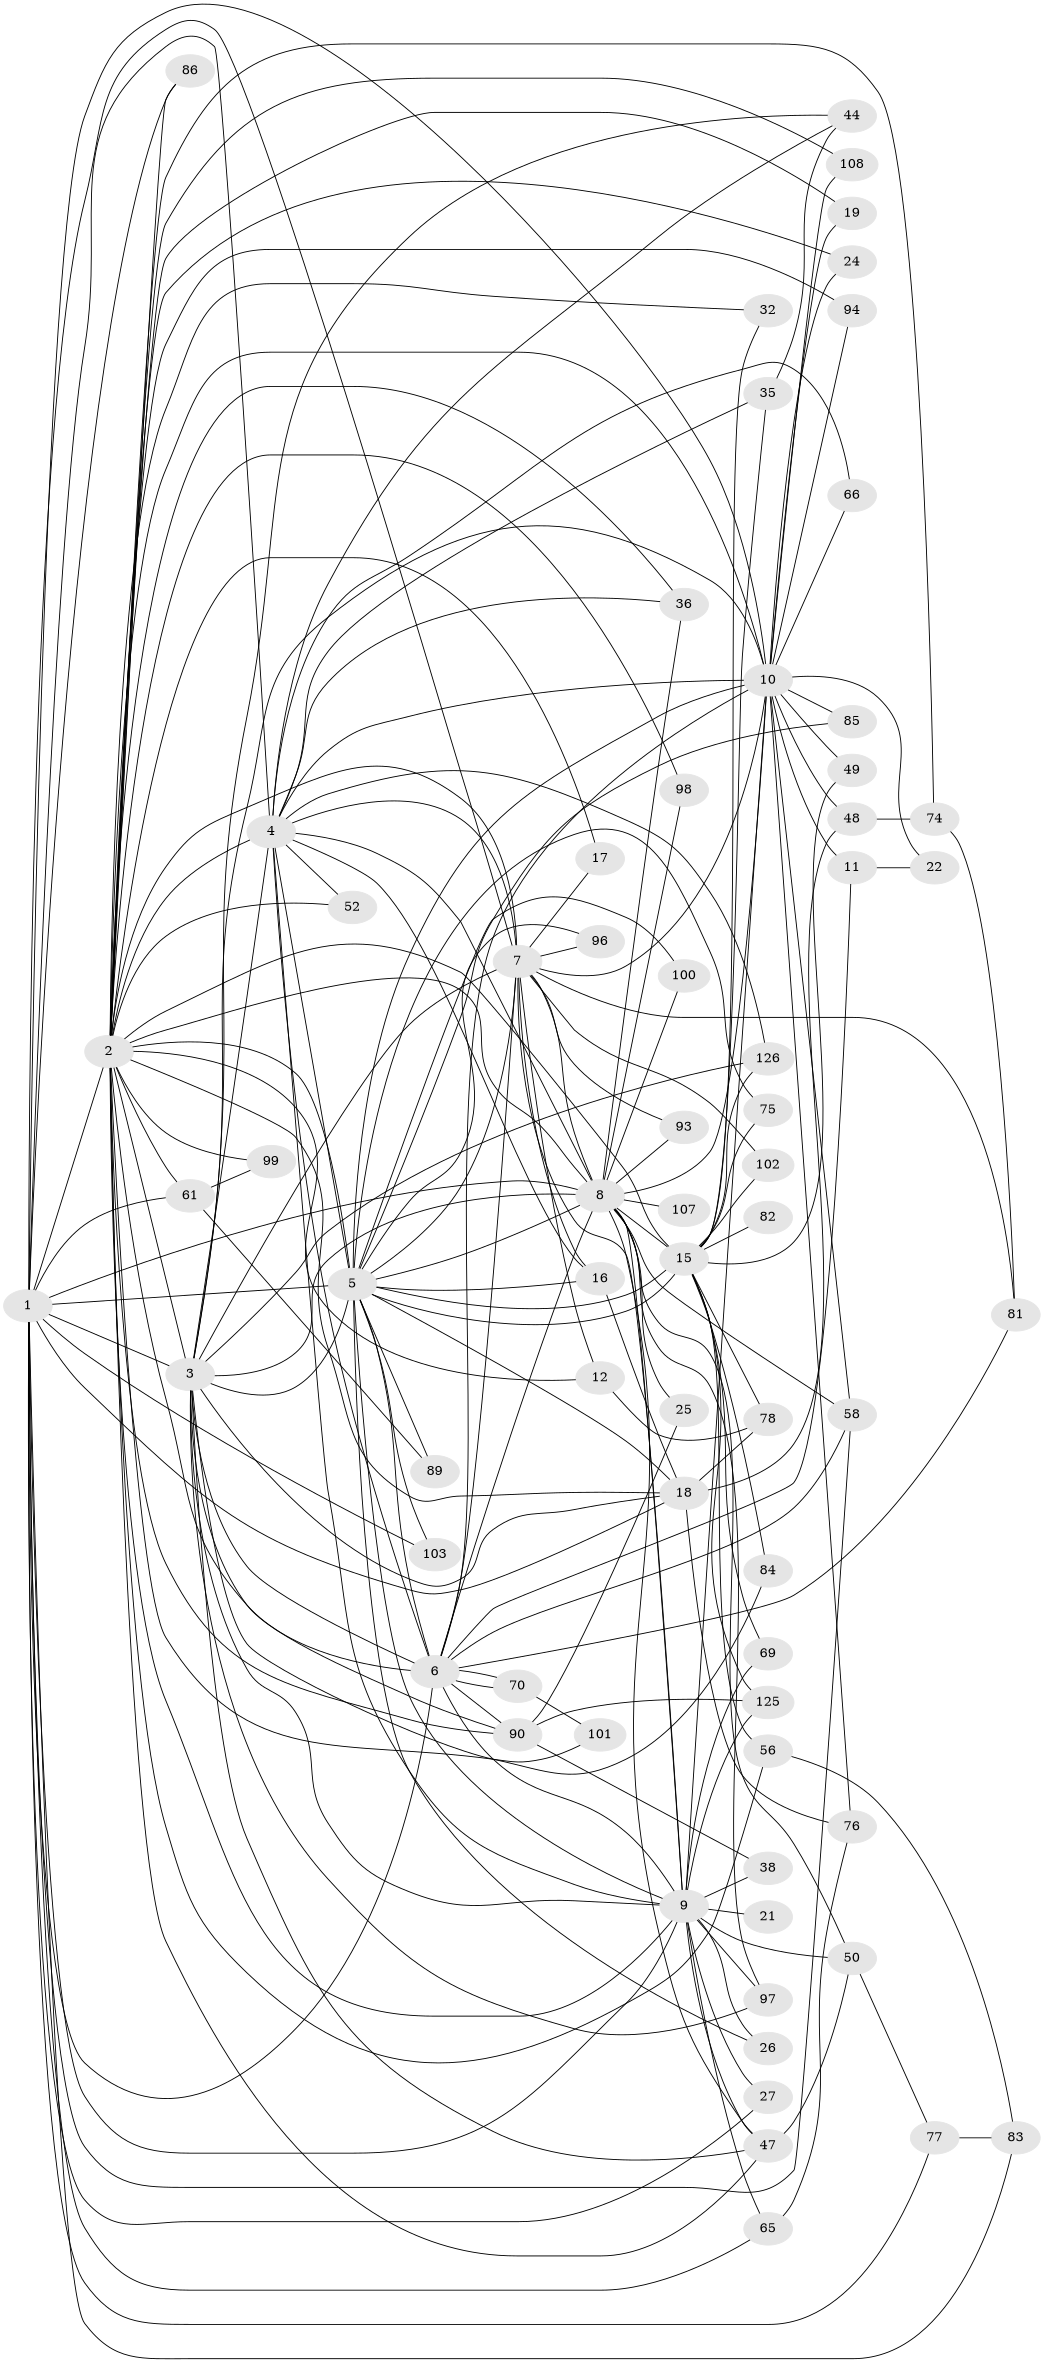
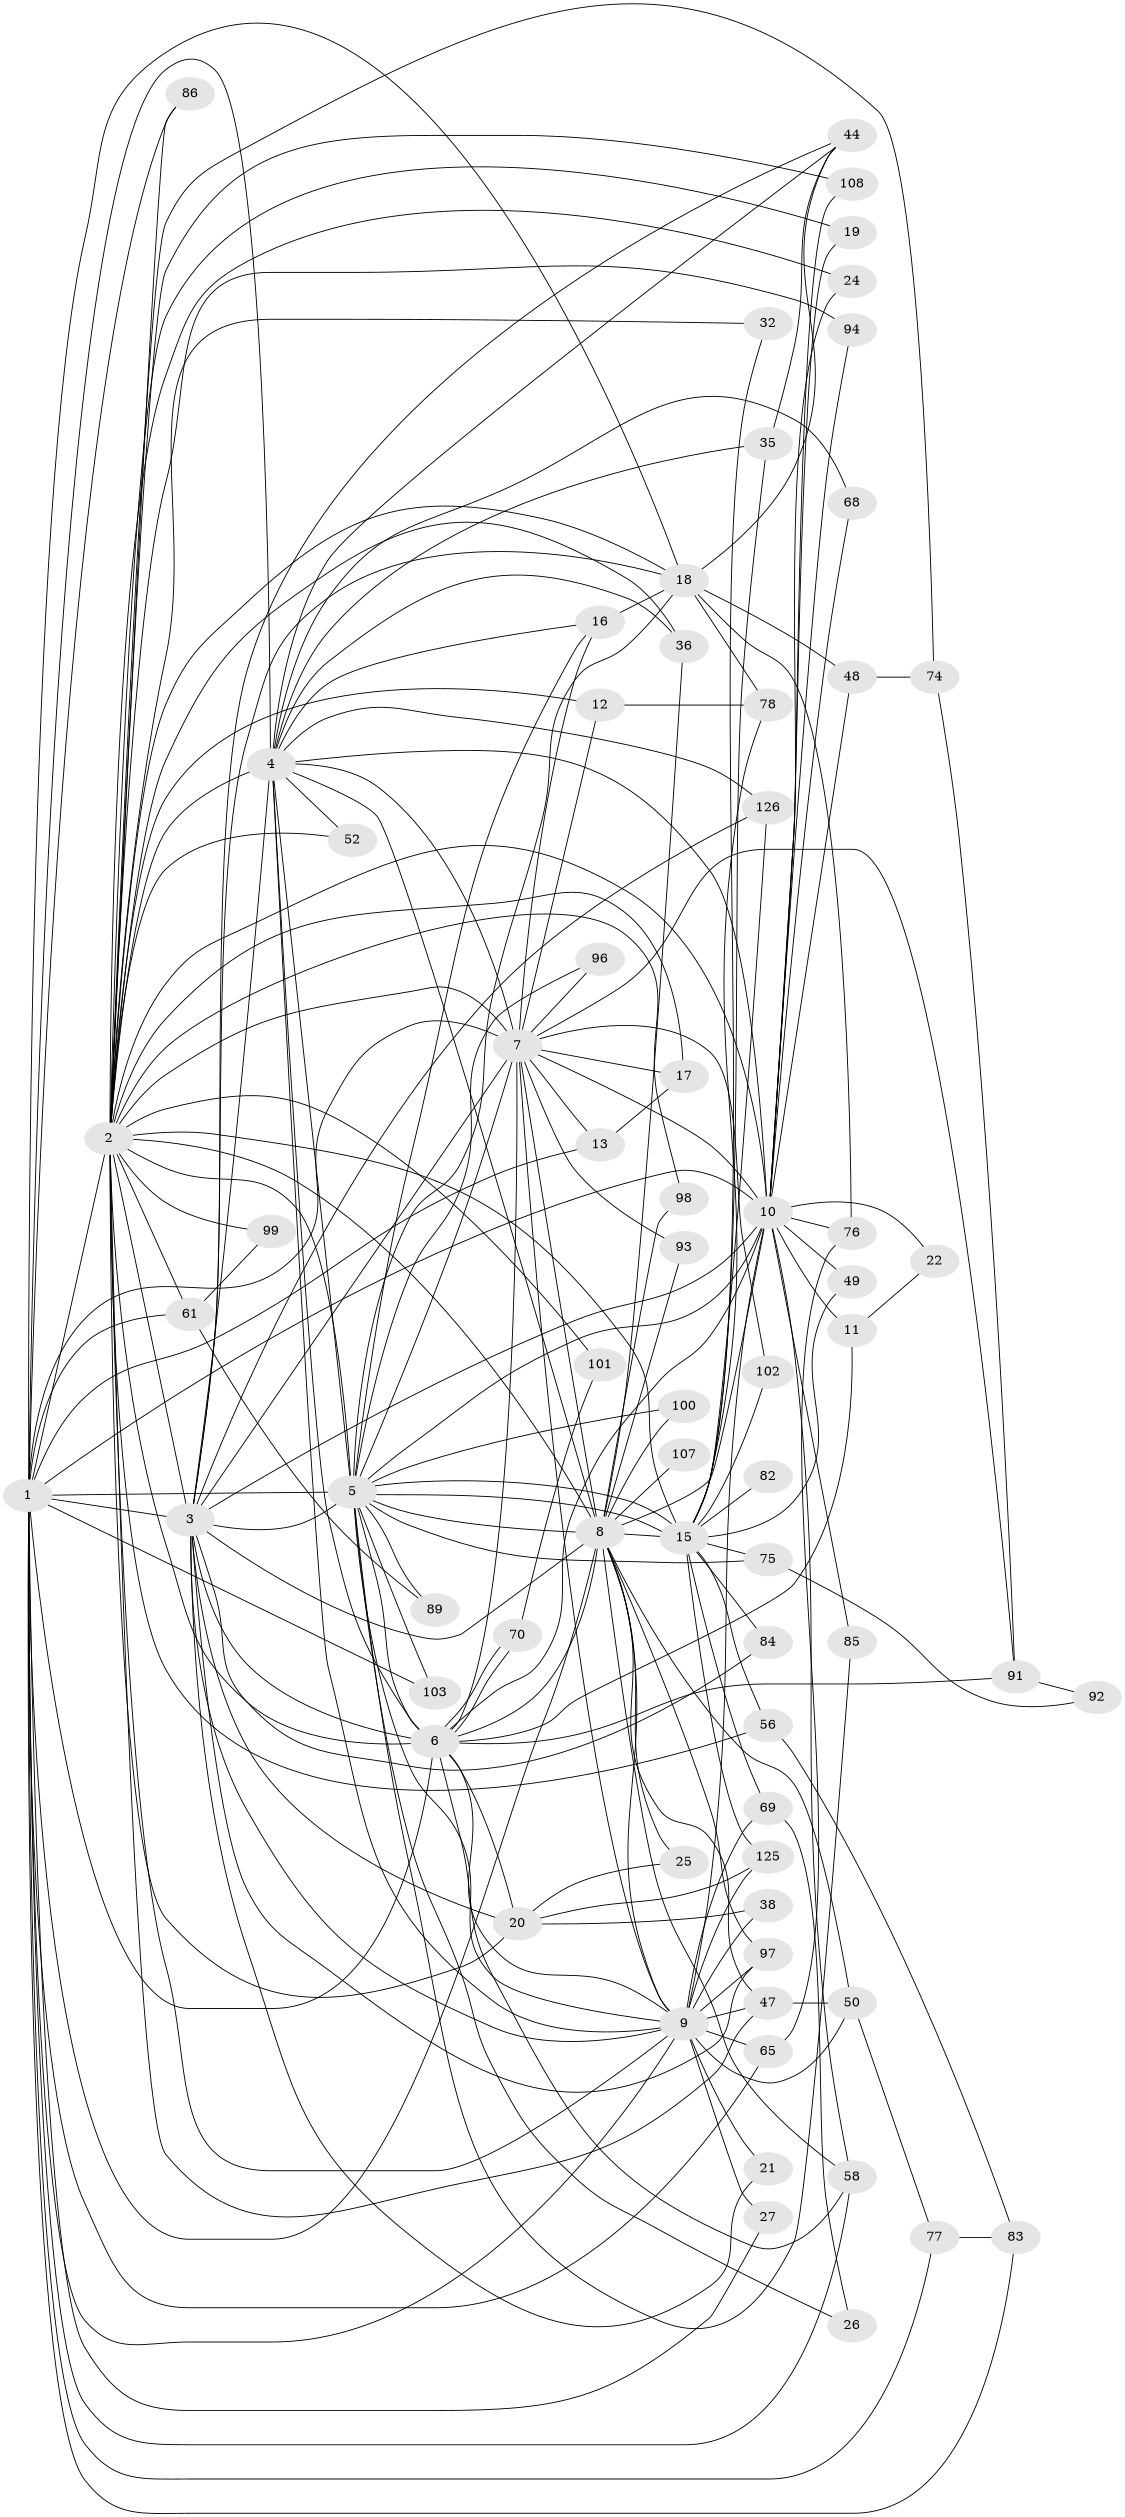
edge "44" -- "18": added
node "66": label "66" -> "68"
node "13": added
node "81": label "81" -> "91"
node "92": added
node "90": label "90" -> "20"
edge "3" -- "47": now "3" -- "21"
edge "9" -- "26": now "69" -- "26"
